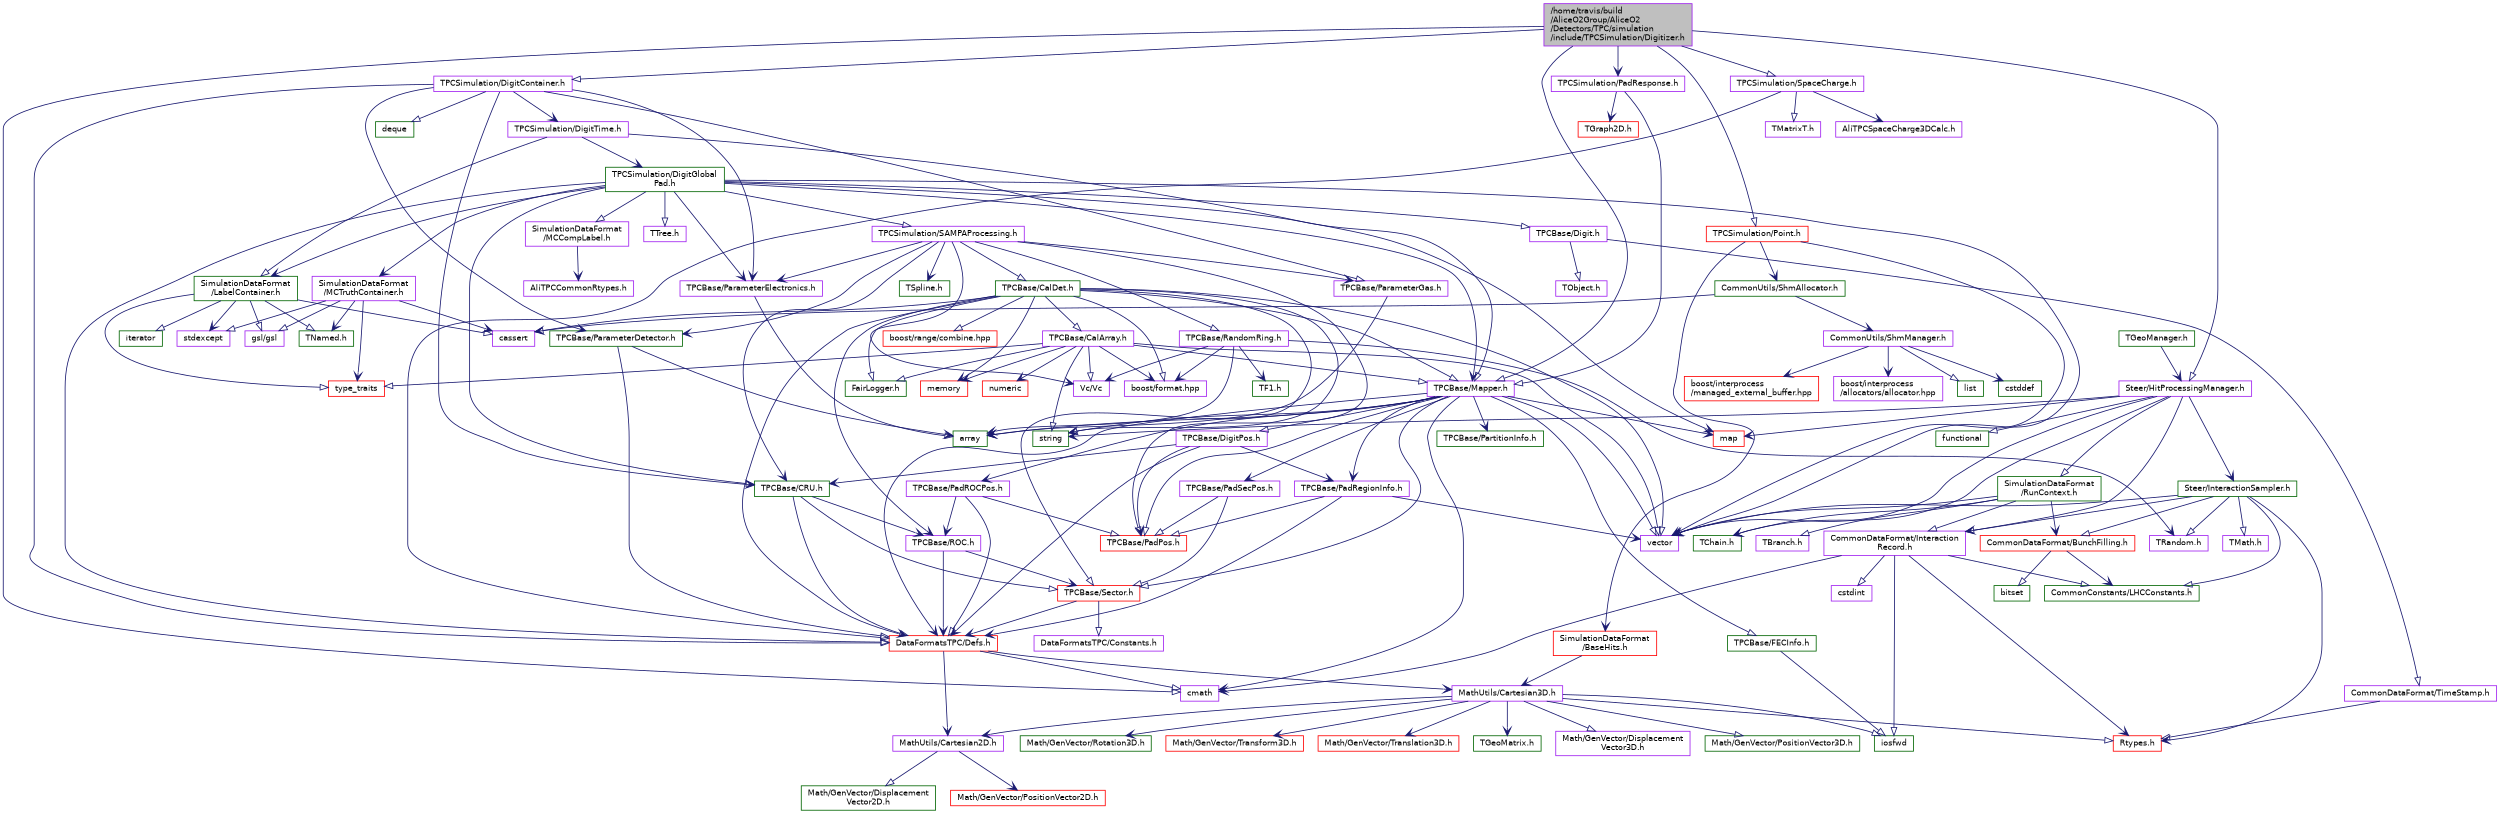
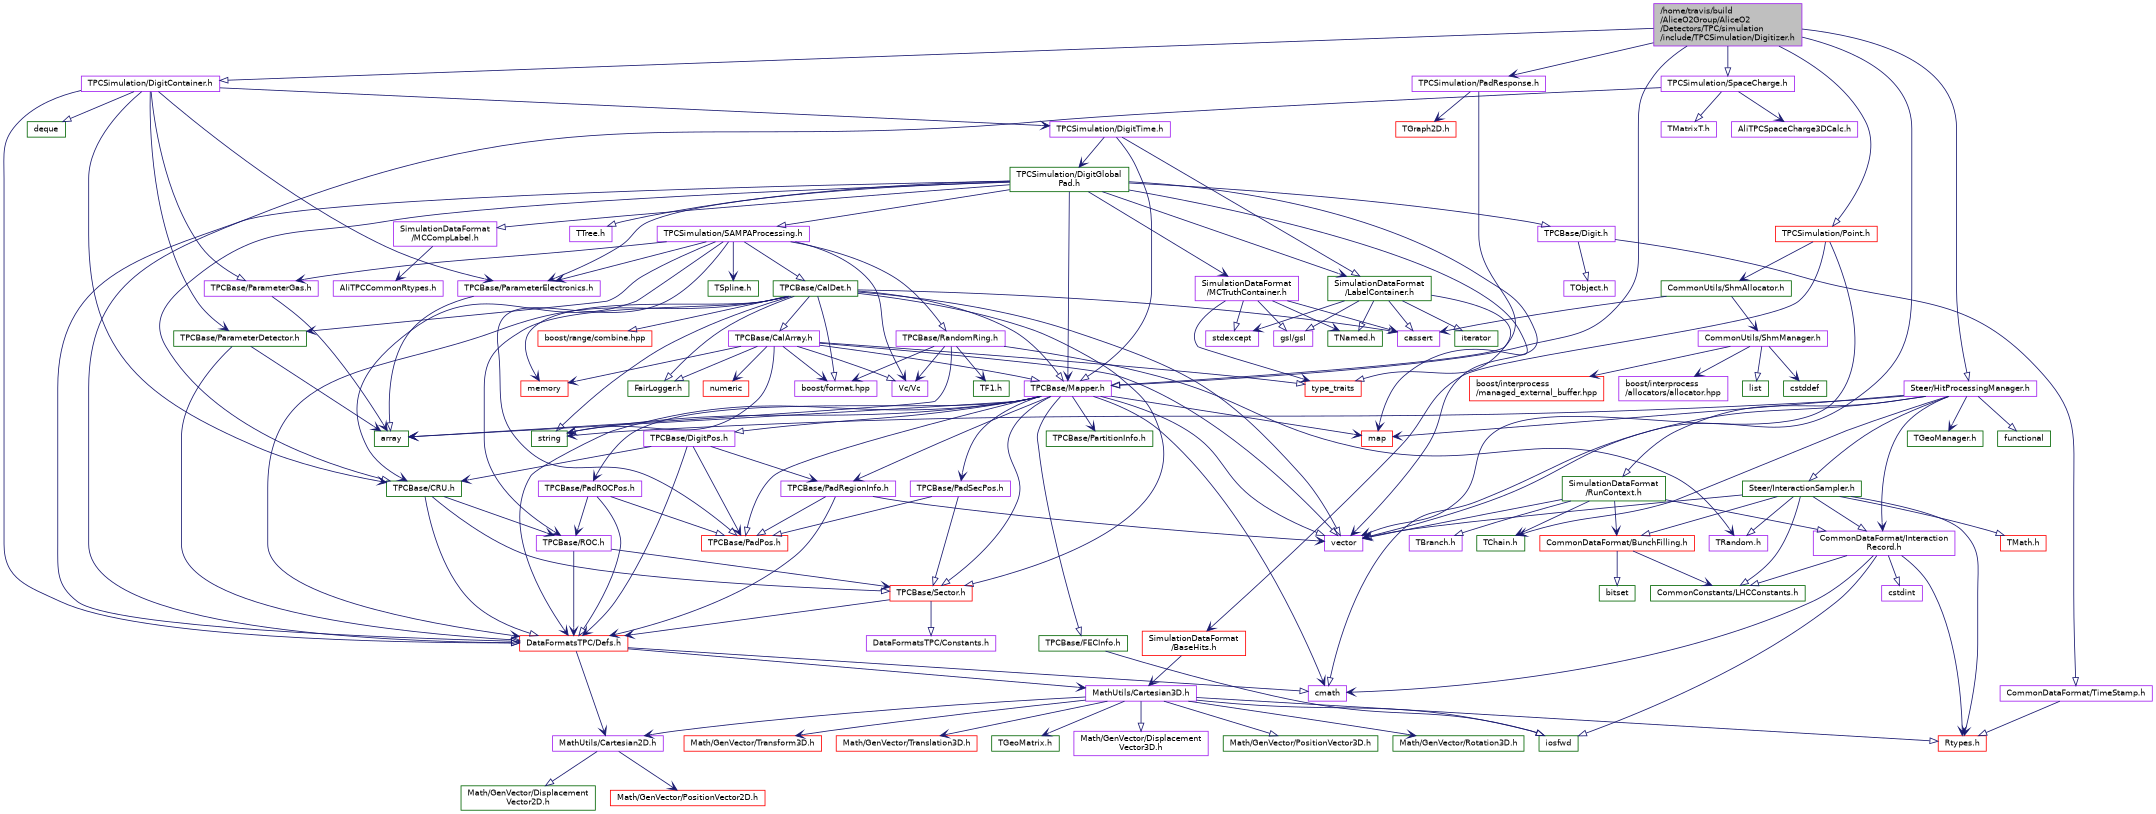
edge "TGeoManager.h" -> "Steer/HitProcessingManager.h": reversed
edge "Steer/HitProcessingManager.h" -> "Steer/InteractionSampler.h": arrowhead vee -> onormal
node "TMath.h": color purple -> red
